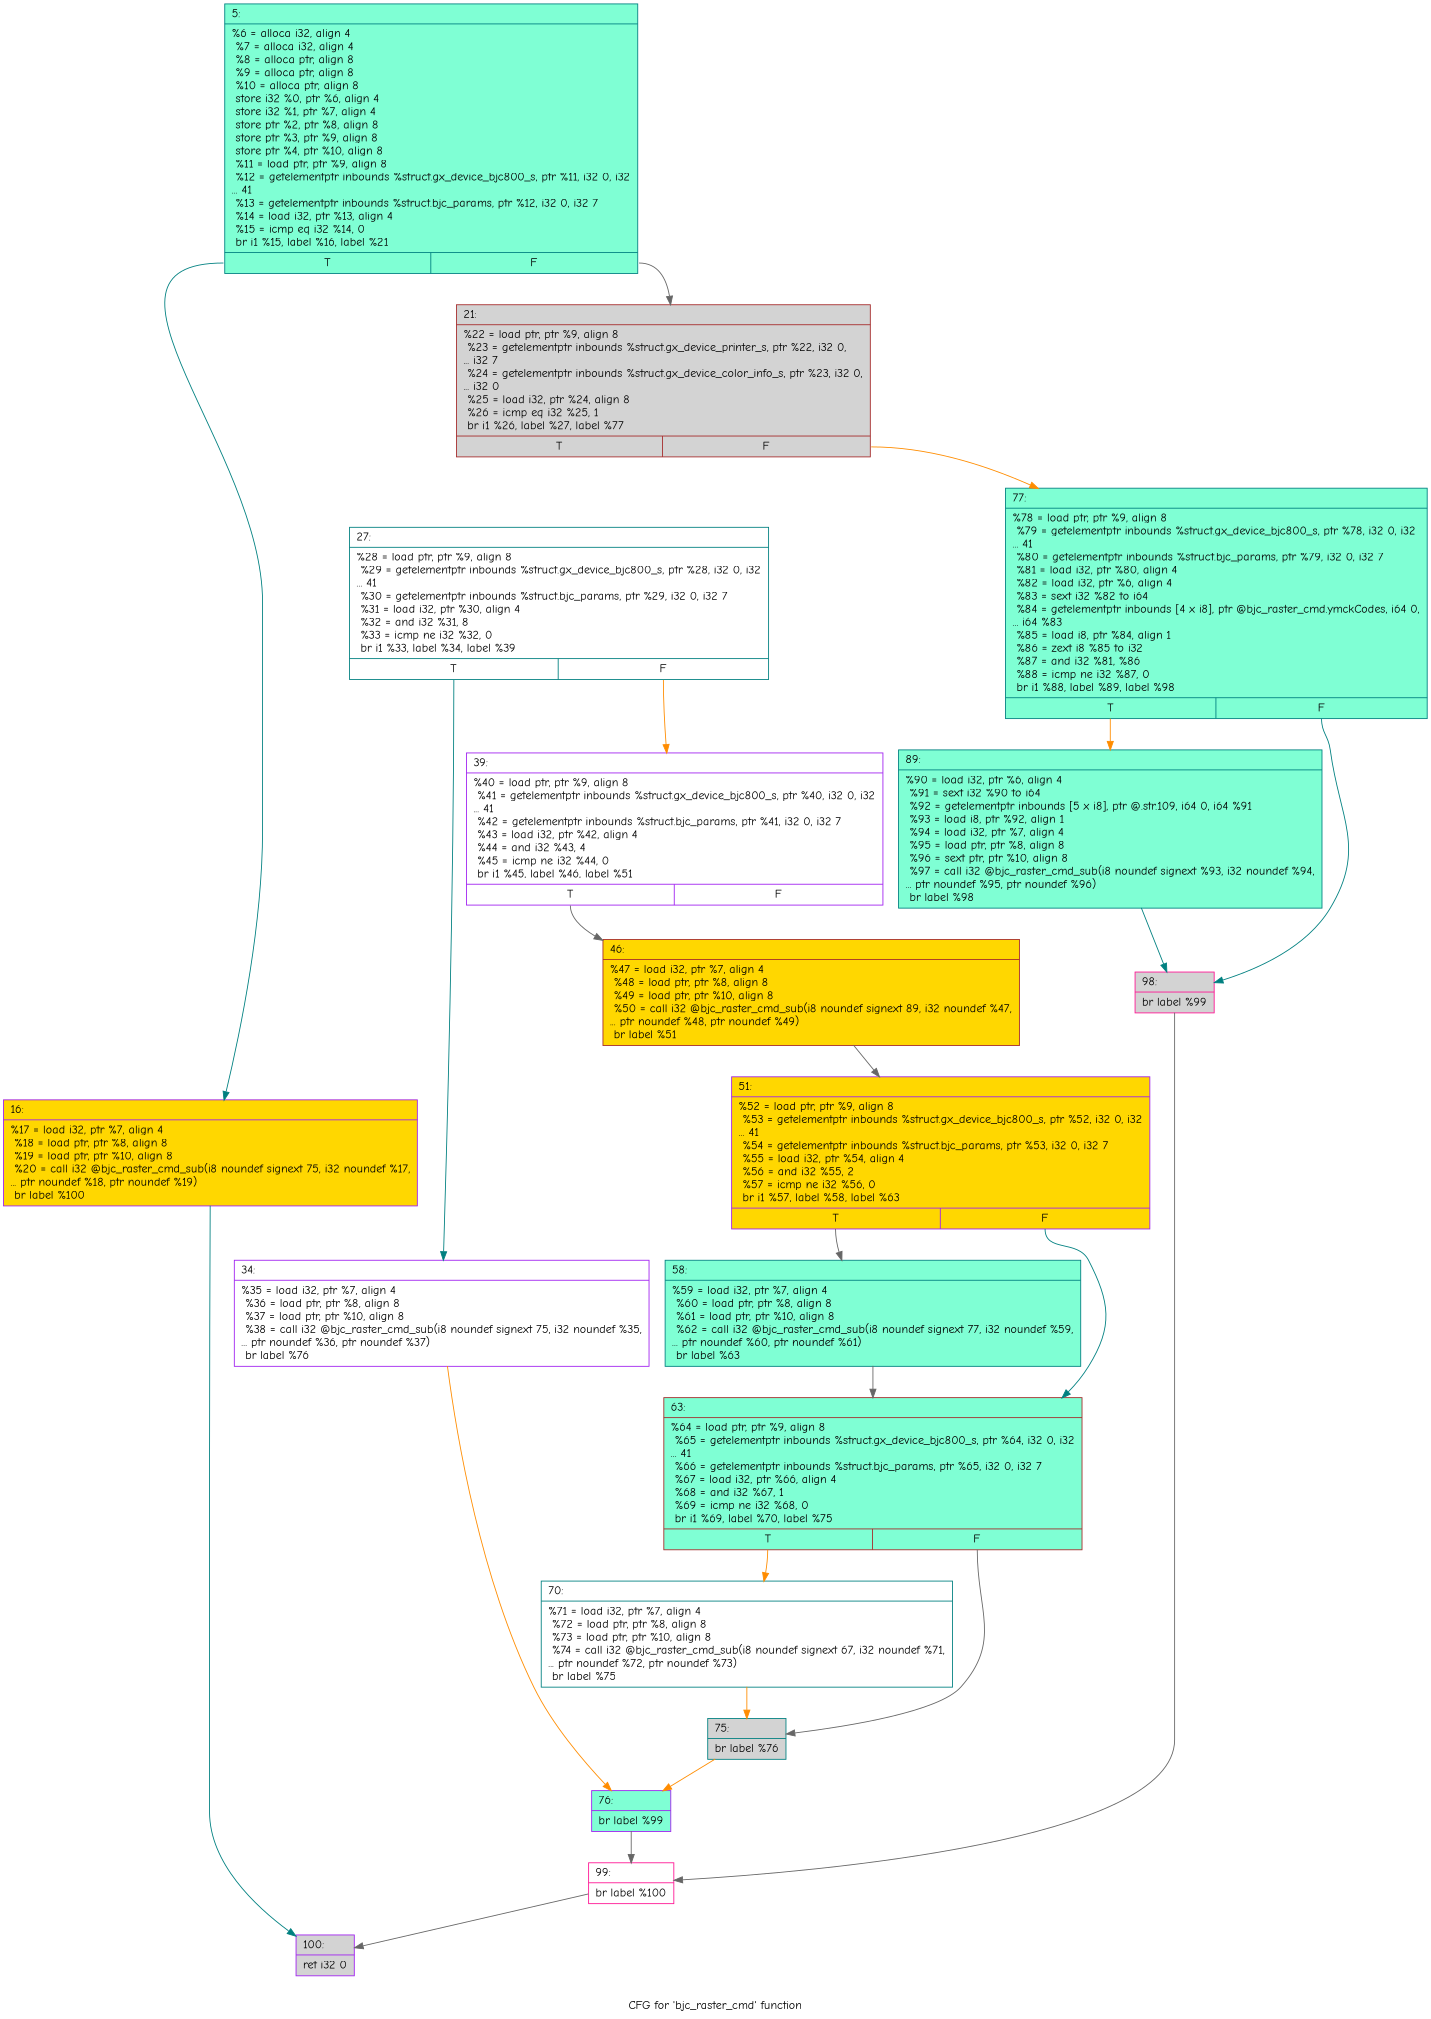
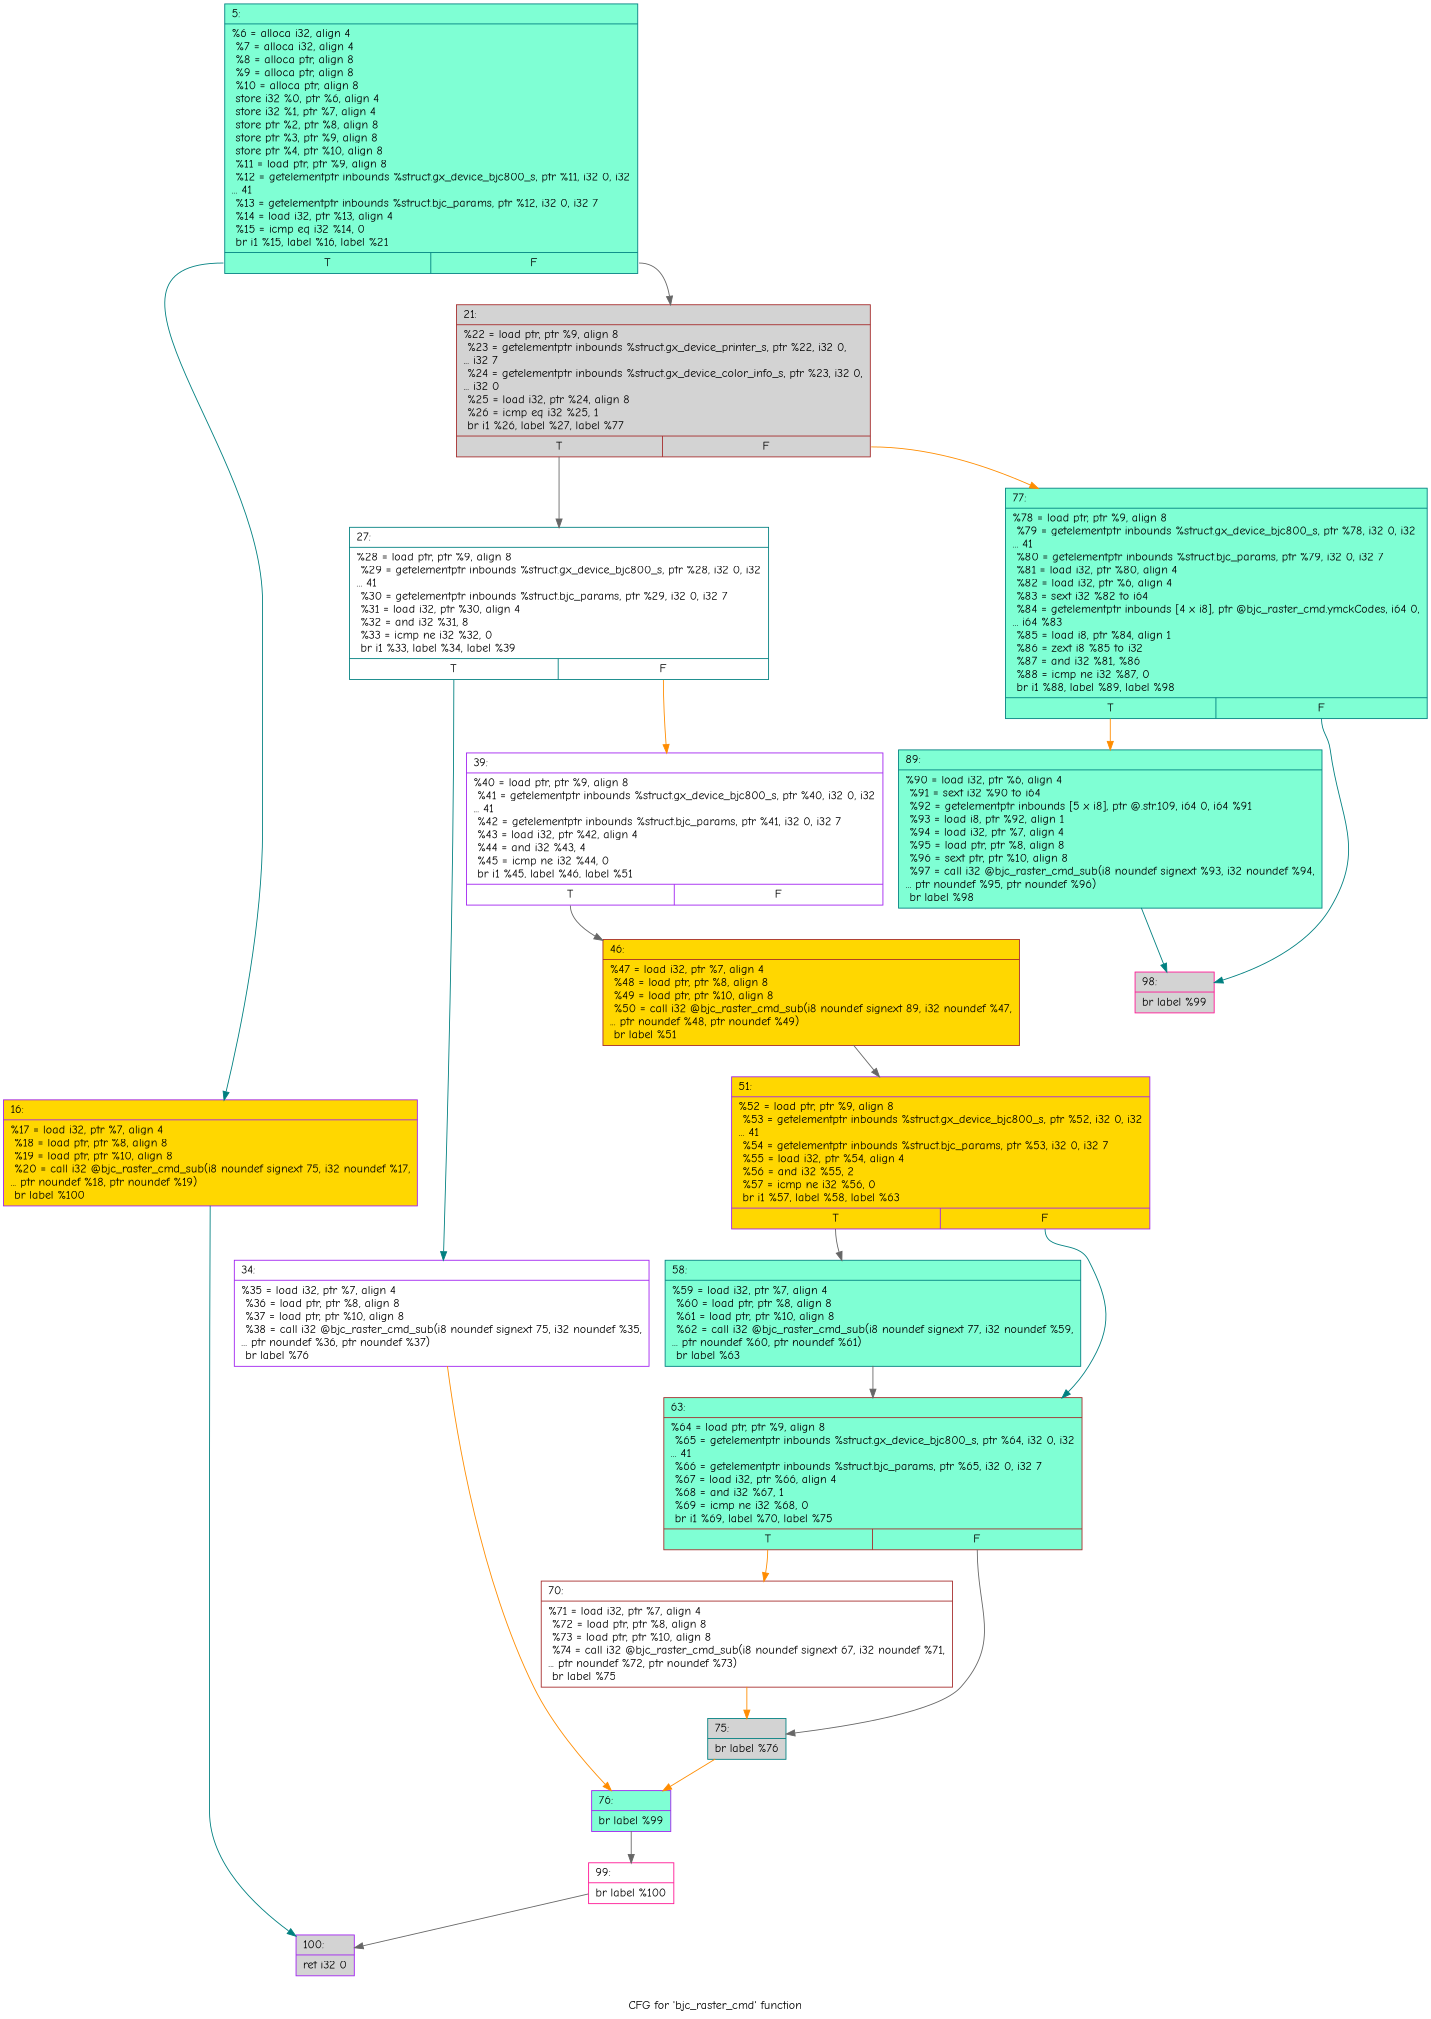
edge "21:" -> "27:": added
node "70:": color teal -> brown
edge "98:" -> "99:": removed
